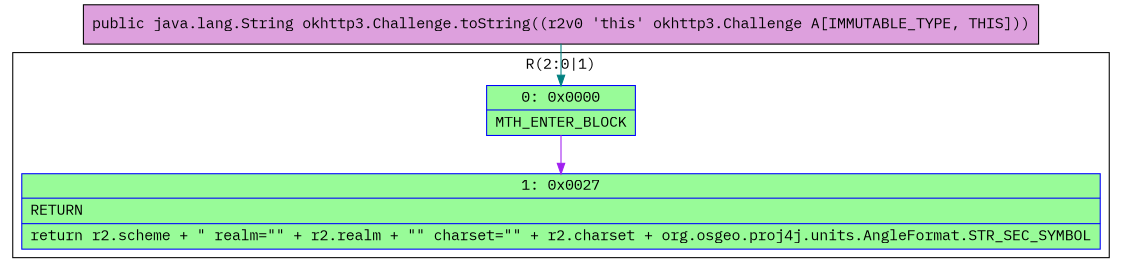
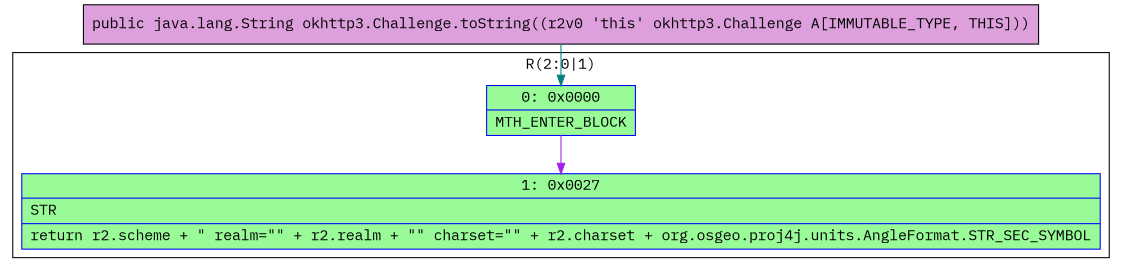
node "1: 0x0027": text "RETURN" -> "STR"
